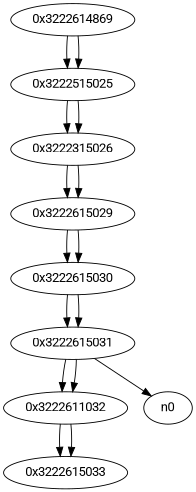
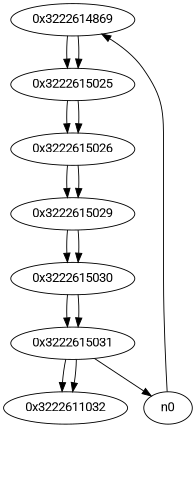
node "0x3222515025": label "0x3222515025" -> "0x3222615025"
node "0x3222315026": label "0x3222315026" -> "0x3222615026"
edge "n0" -> "0x3222614869": added
node "0x3222615033": removed
